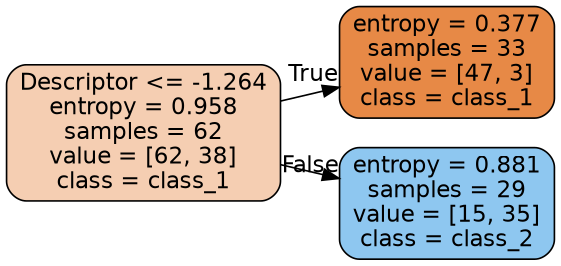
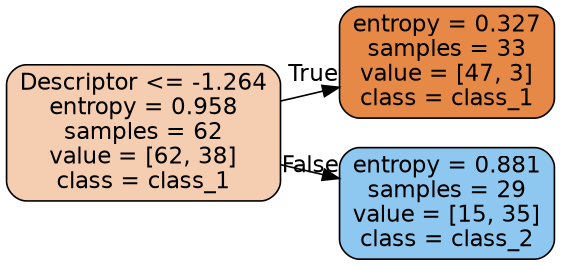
node "entropy = 0.377 samples = 33 value = [47, 3] class = class_1": label "entropy = 0.377 samples = 33 value = [47, 3] class = class_1" -> "entropy = 0.327 samples = 33 value = [47, 3] class = class_1"
